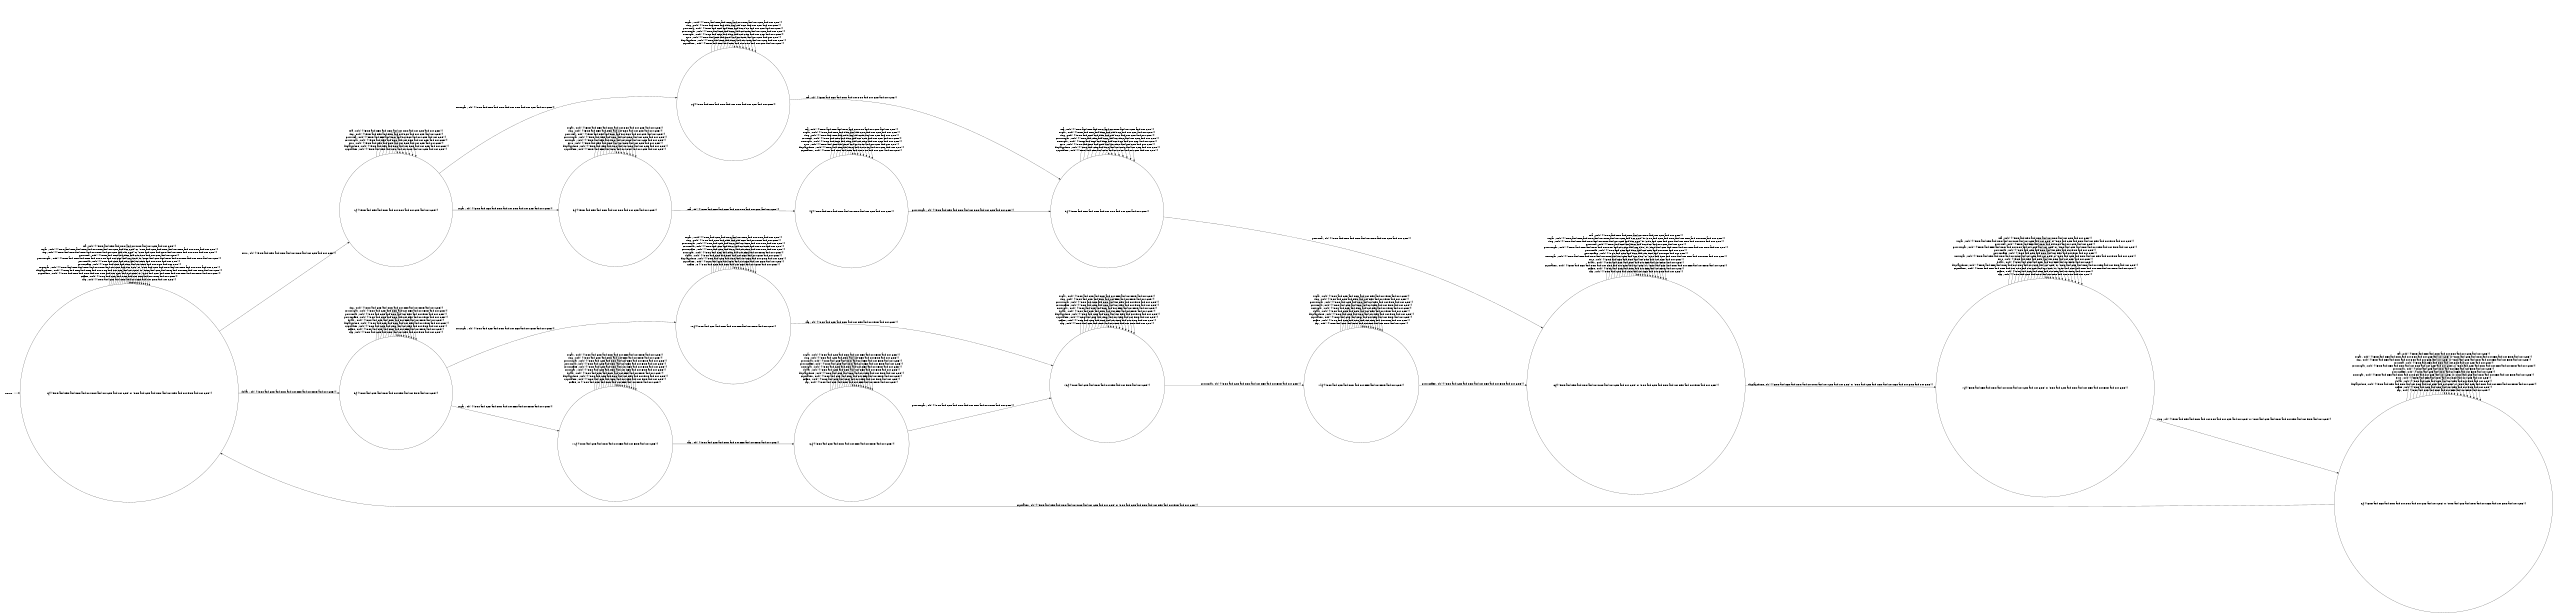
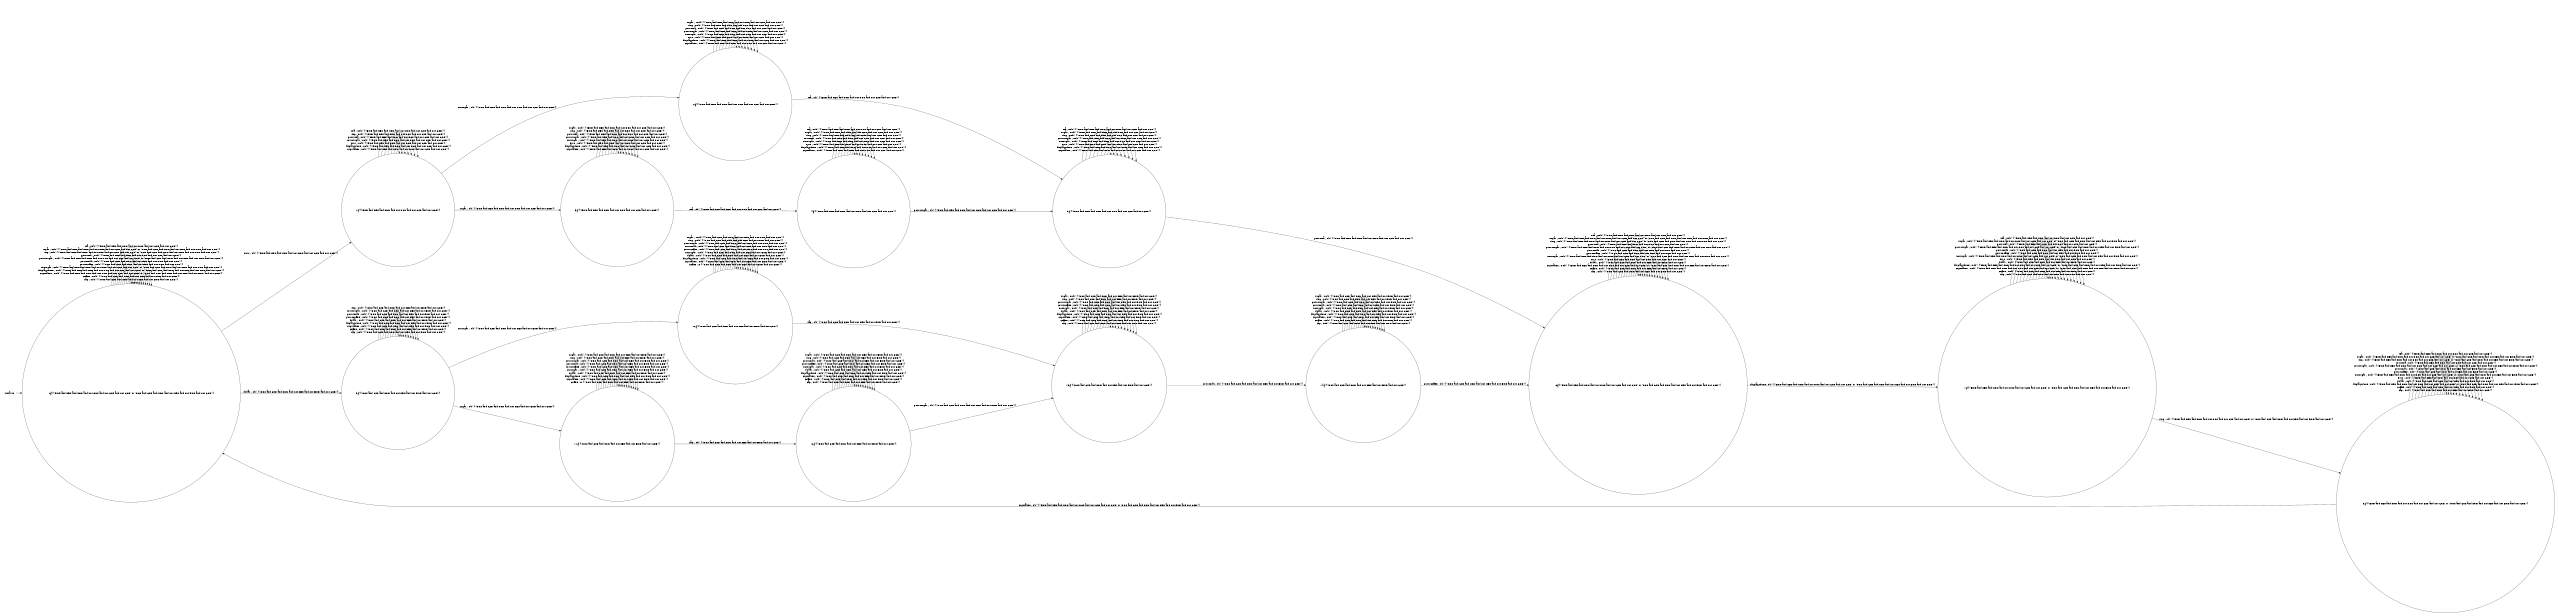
node "__not0": label "__not0" -> "__start0"
